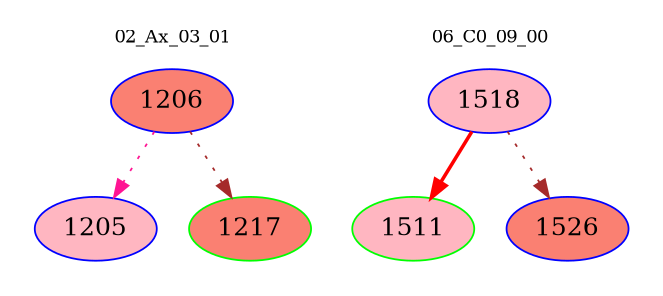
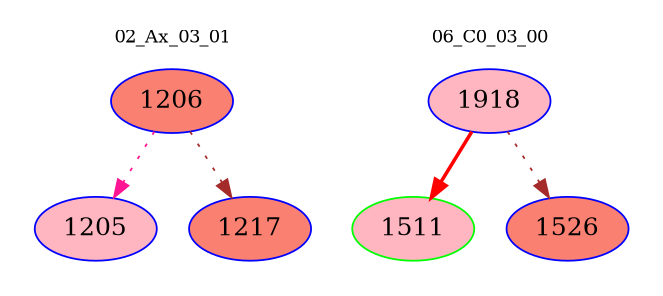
cluster "06_C0_09_00": label "06_C0_09_00" -> "06_C0_03_00"
node "1518": label "1518" -> "1918"
node "1217": color green -> blue
